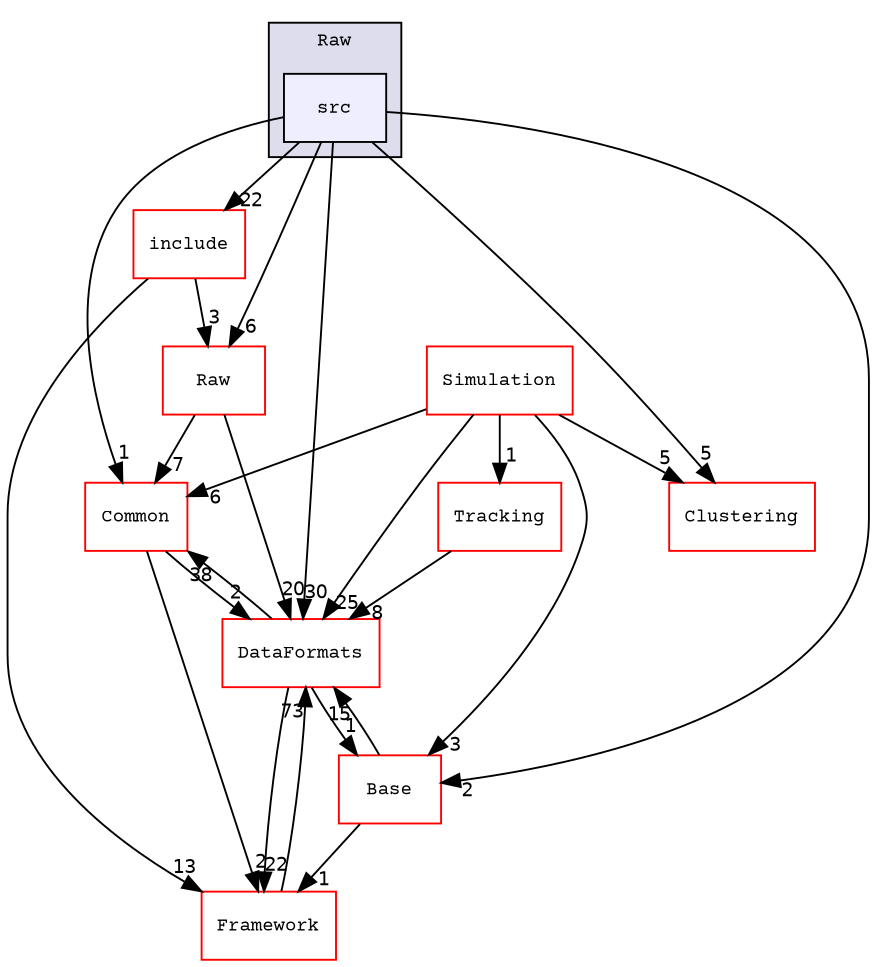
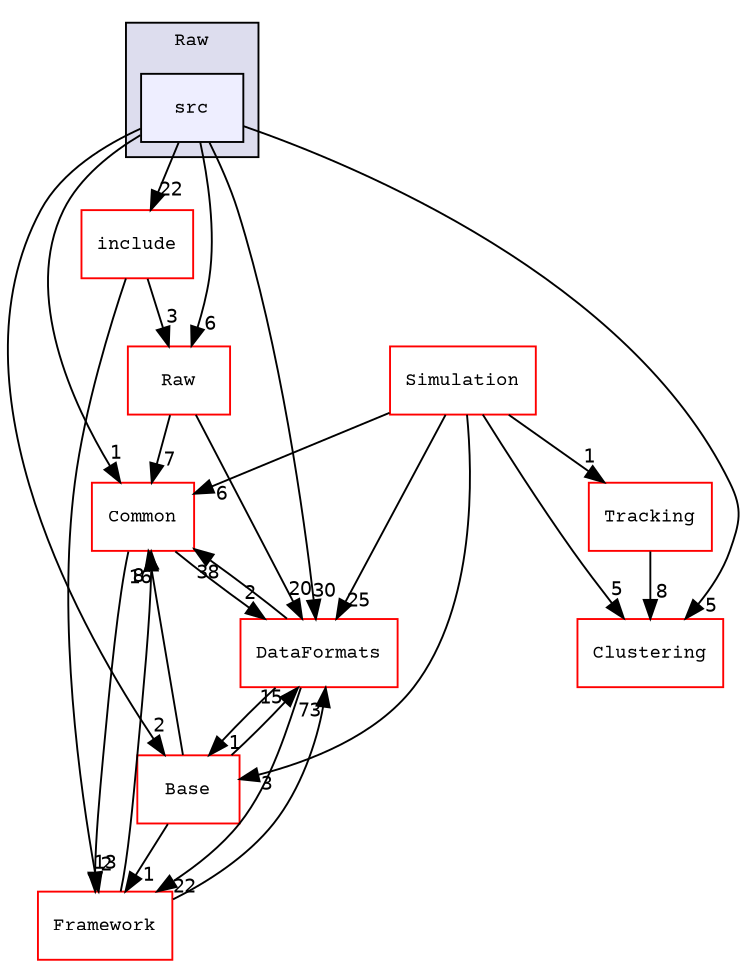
edge "Tracking" -> "DataFormats": now "Tracking" -> "Clustering"
edge "Base" -> "Common": added
edge "Framework" -> "Common": added
